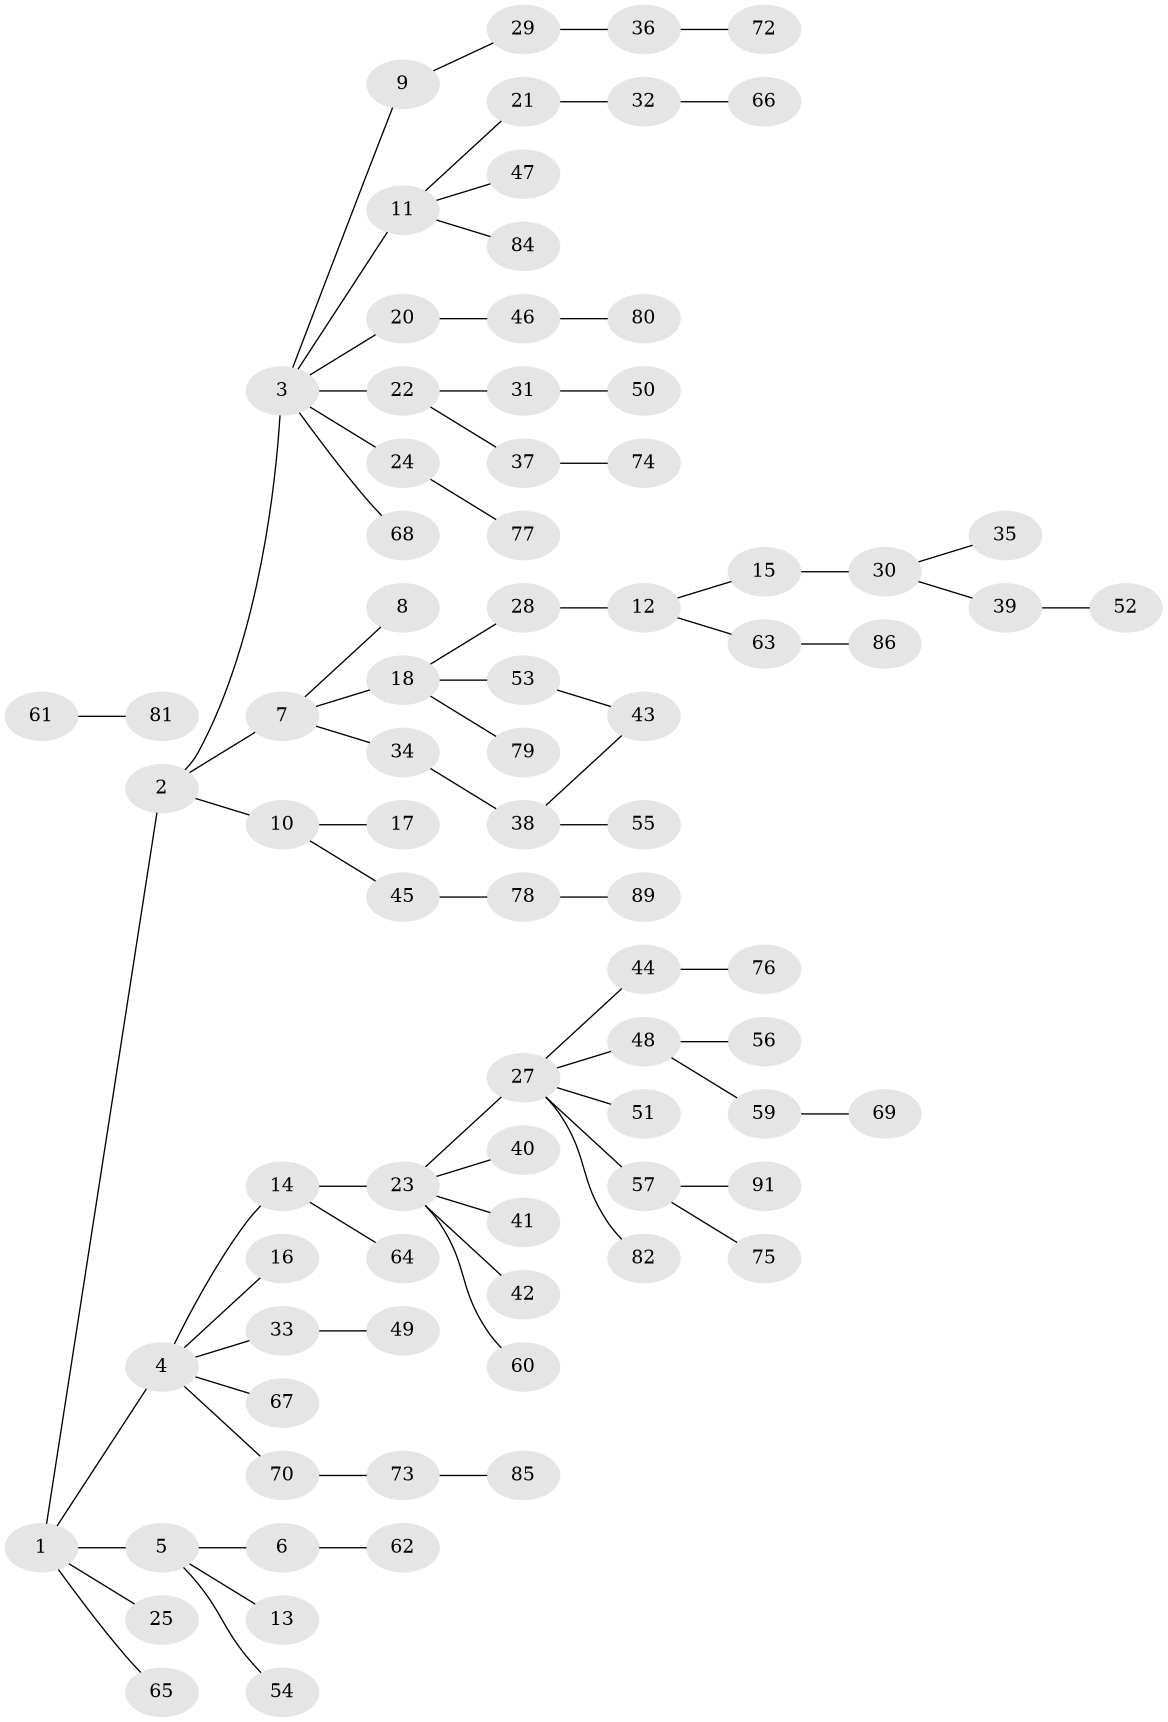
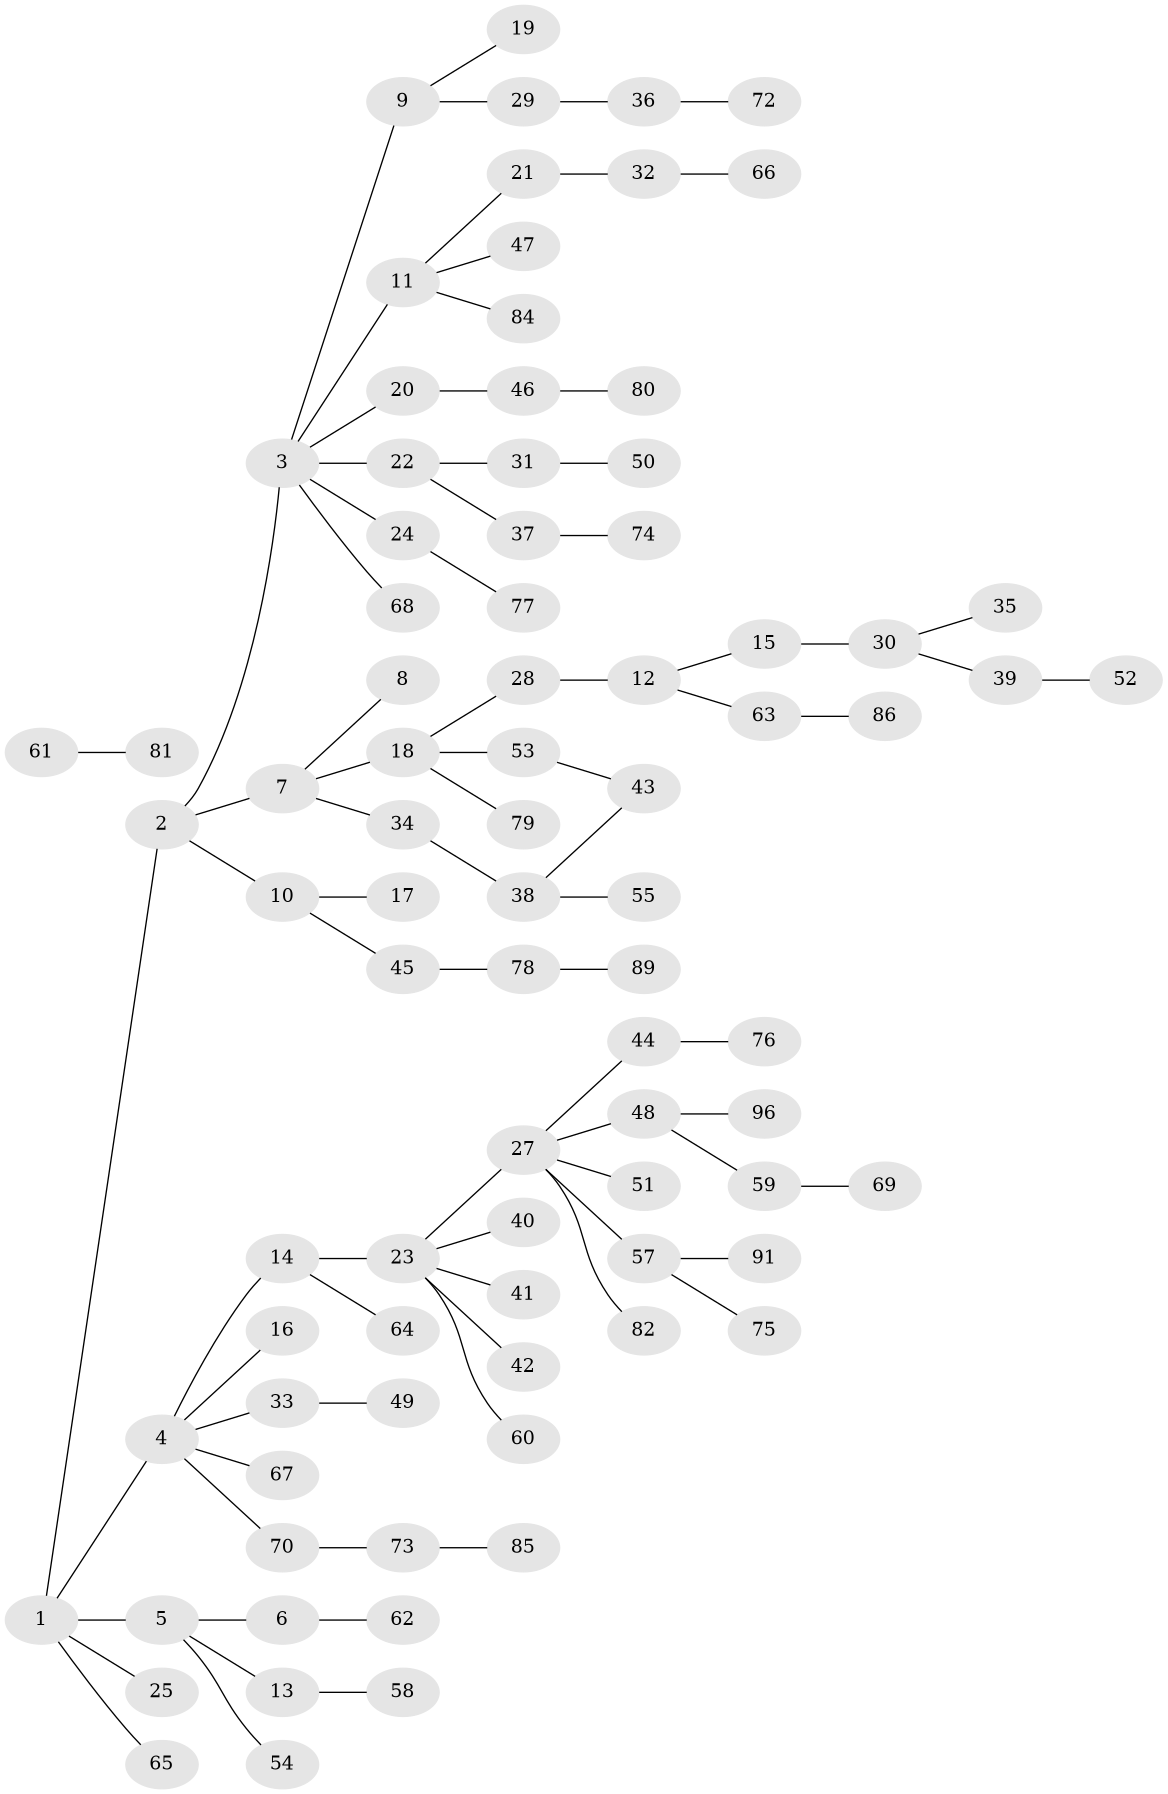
node "19": added
node "56": label "56" -> "96"
node "58": added
